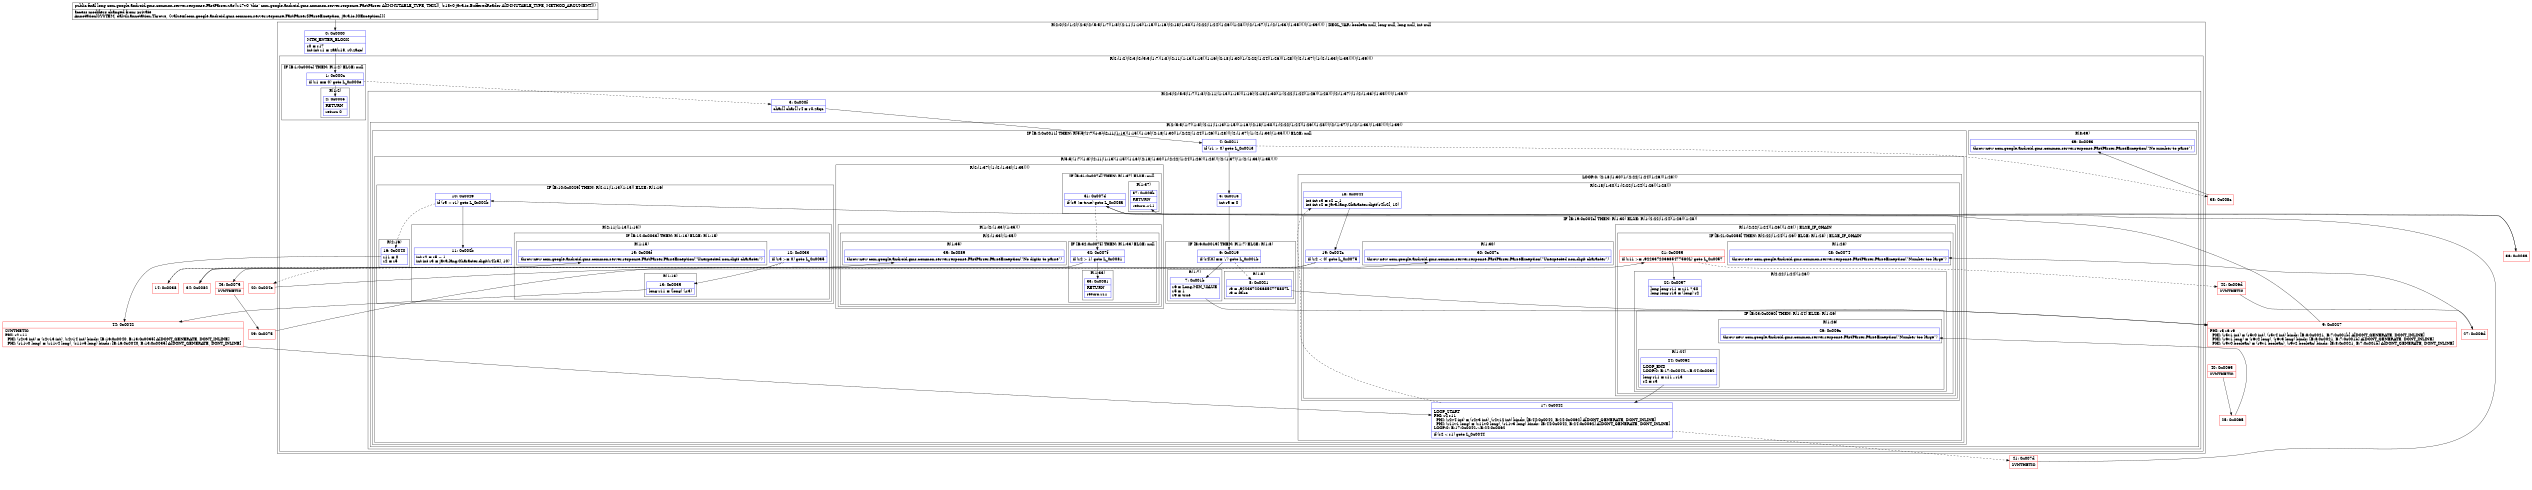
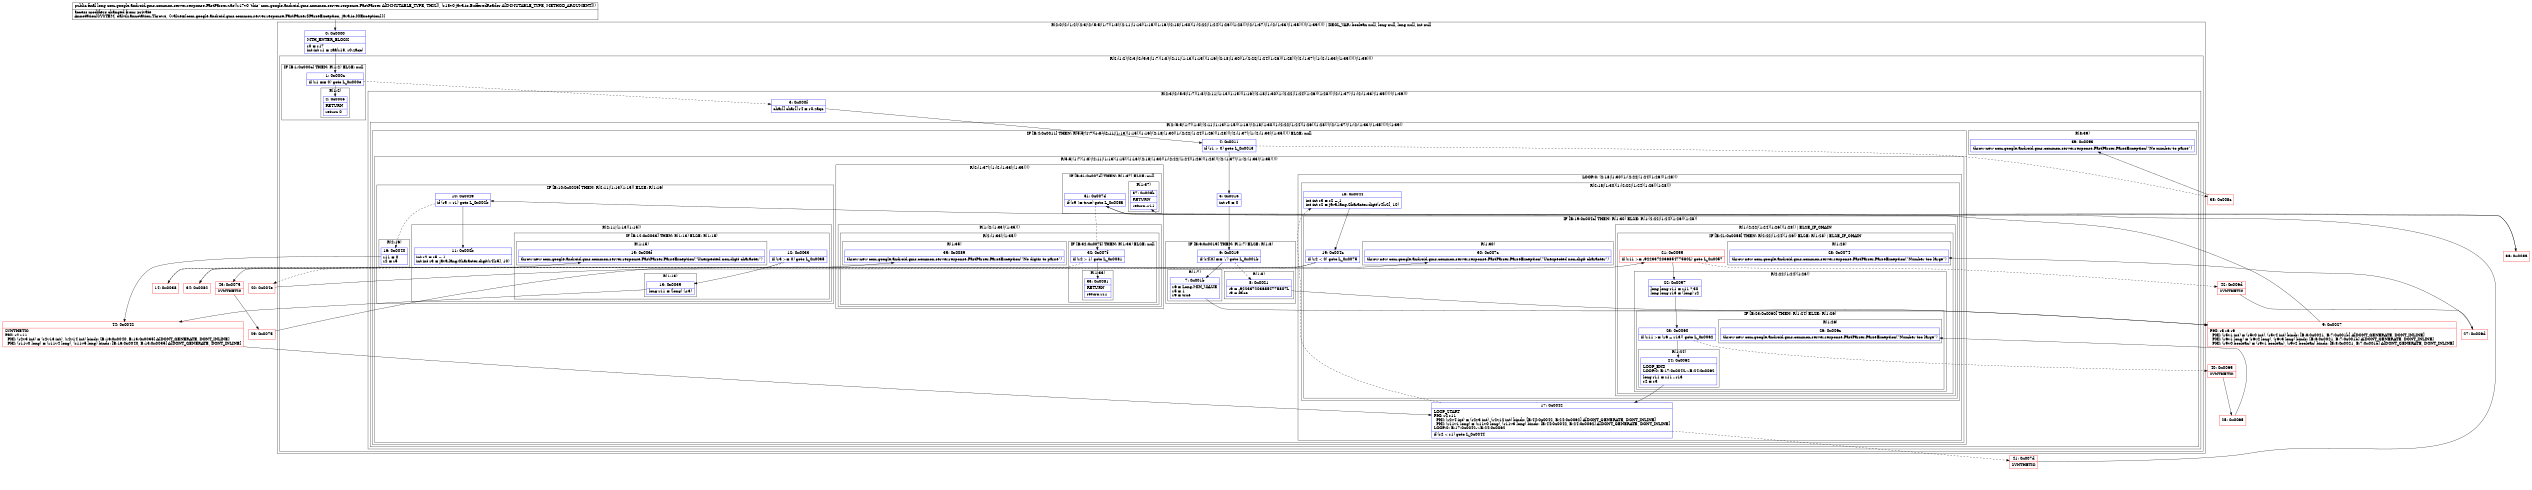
edge "32: 0x007f" -> "34: 0x0082": style solid -> dashed
node "23: 0x0060": added
